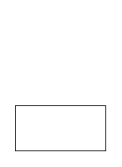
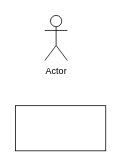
node "Actor": added
